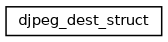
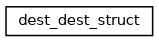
node "djpeg_dest_struct": label "djpeg_dest_struct" -> "dest_dest_struct"
